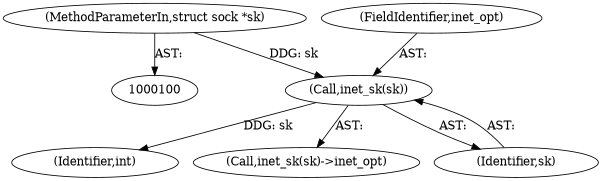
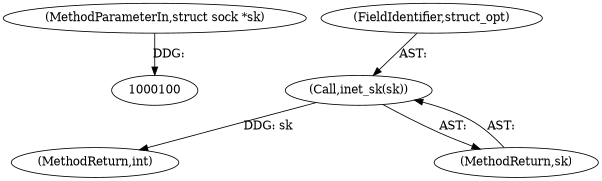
node "(FieldIdentifier,inet_opt)": label "(FieldIdentifier,inet_opt)" -> "(FieldIdentifier,struct_opt)"
edge "(MethodParameterIn,struct sock *sk)" -> "1000100": label "AST: " -> "DDG: "
edge "(MethodParameterIn,struct sock *sk)" -> "(Call,inet_sk(sk))": removed, label "DDG: sk"
node "(Identifier,int)": label "(Identifier,int)" -> "(MethodReturn,int)"
node "(Call,inet_sk(sk)->inet_opt)": removed
node "(Identifier,sk)": label "(Identifier,sk)" -> "(MethodReturn,sk)"
